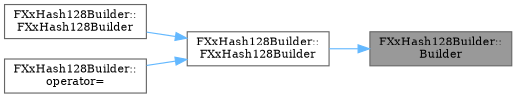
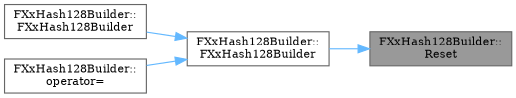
node "FXxHash128Builder:: Builder": label "FXxHash128Builder:: Builder" -> "FXxHash128Builder:: Reset"
